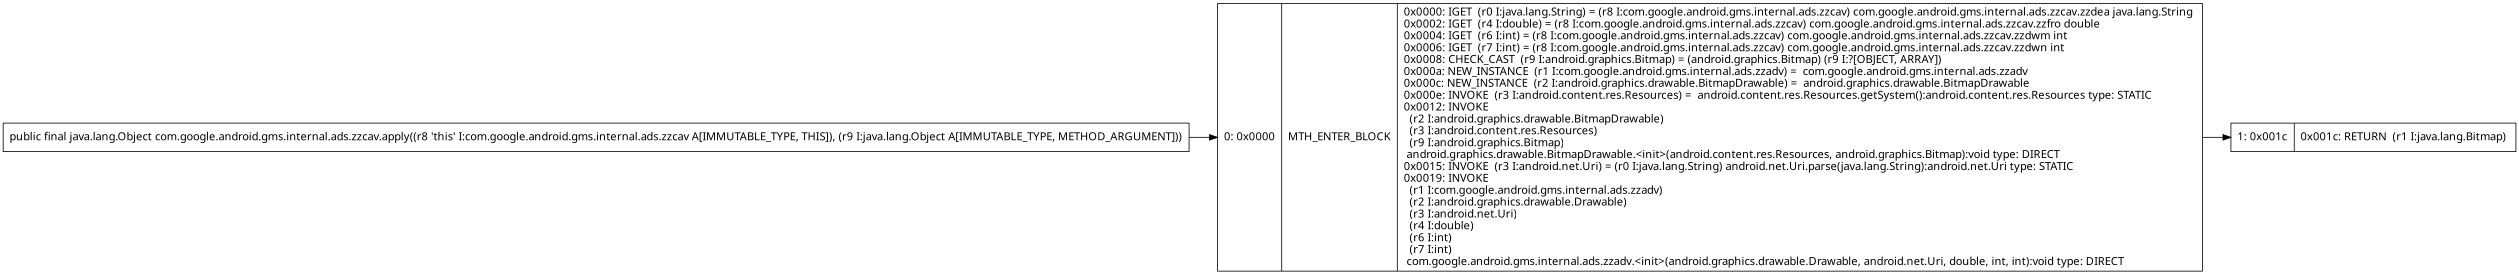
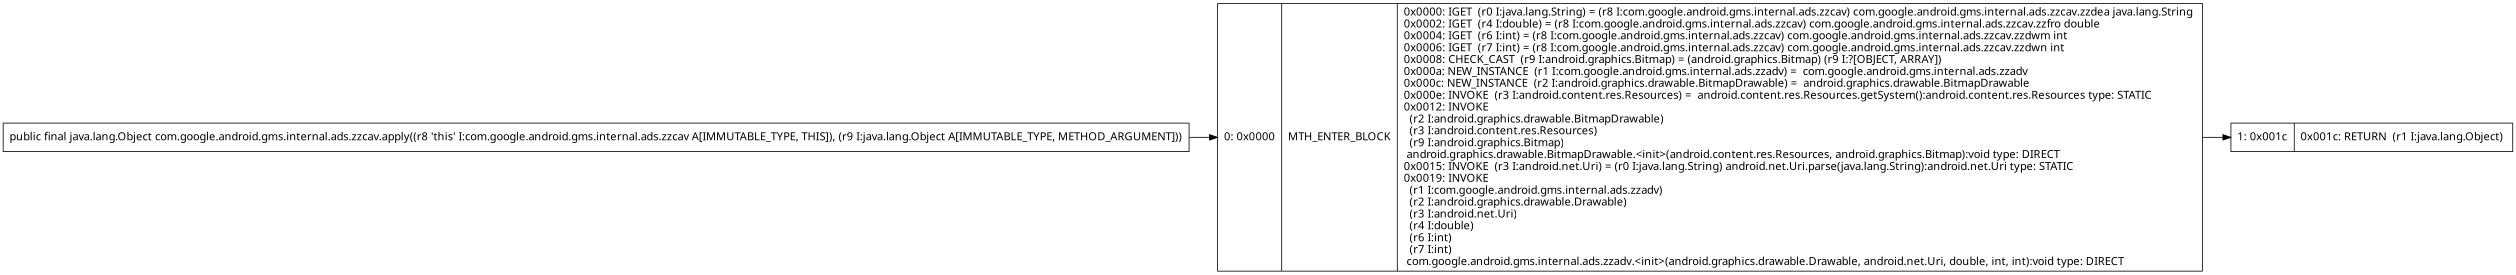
node "1: 0x001c": text "0x001c: RETURN  (r1 I:java.lang.Bitmap)" -> "0x001c: RETURN  (r1 I:java.lang.Object)"
